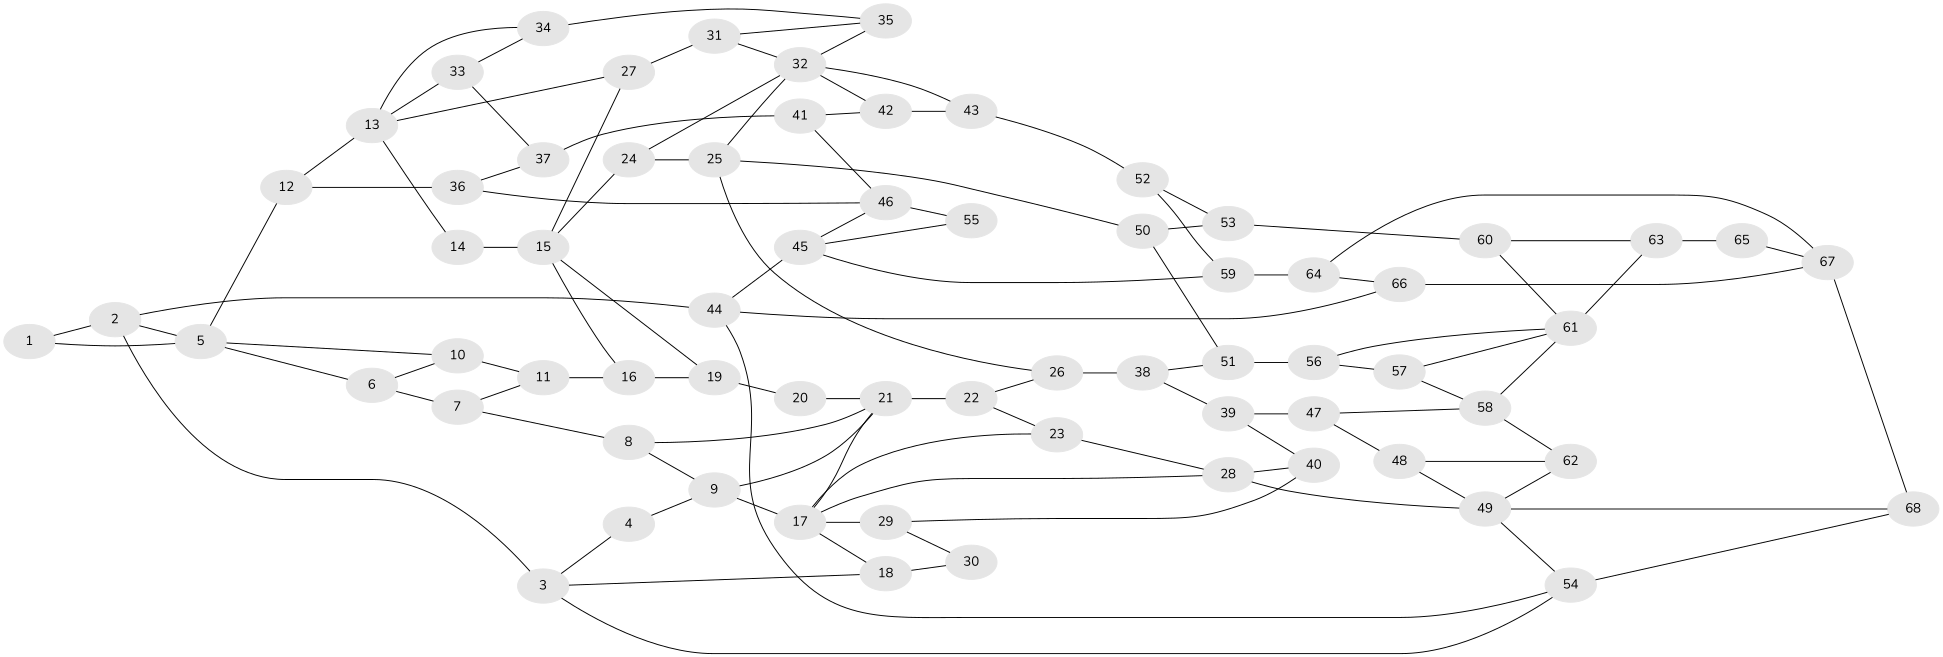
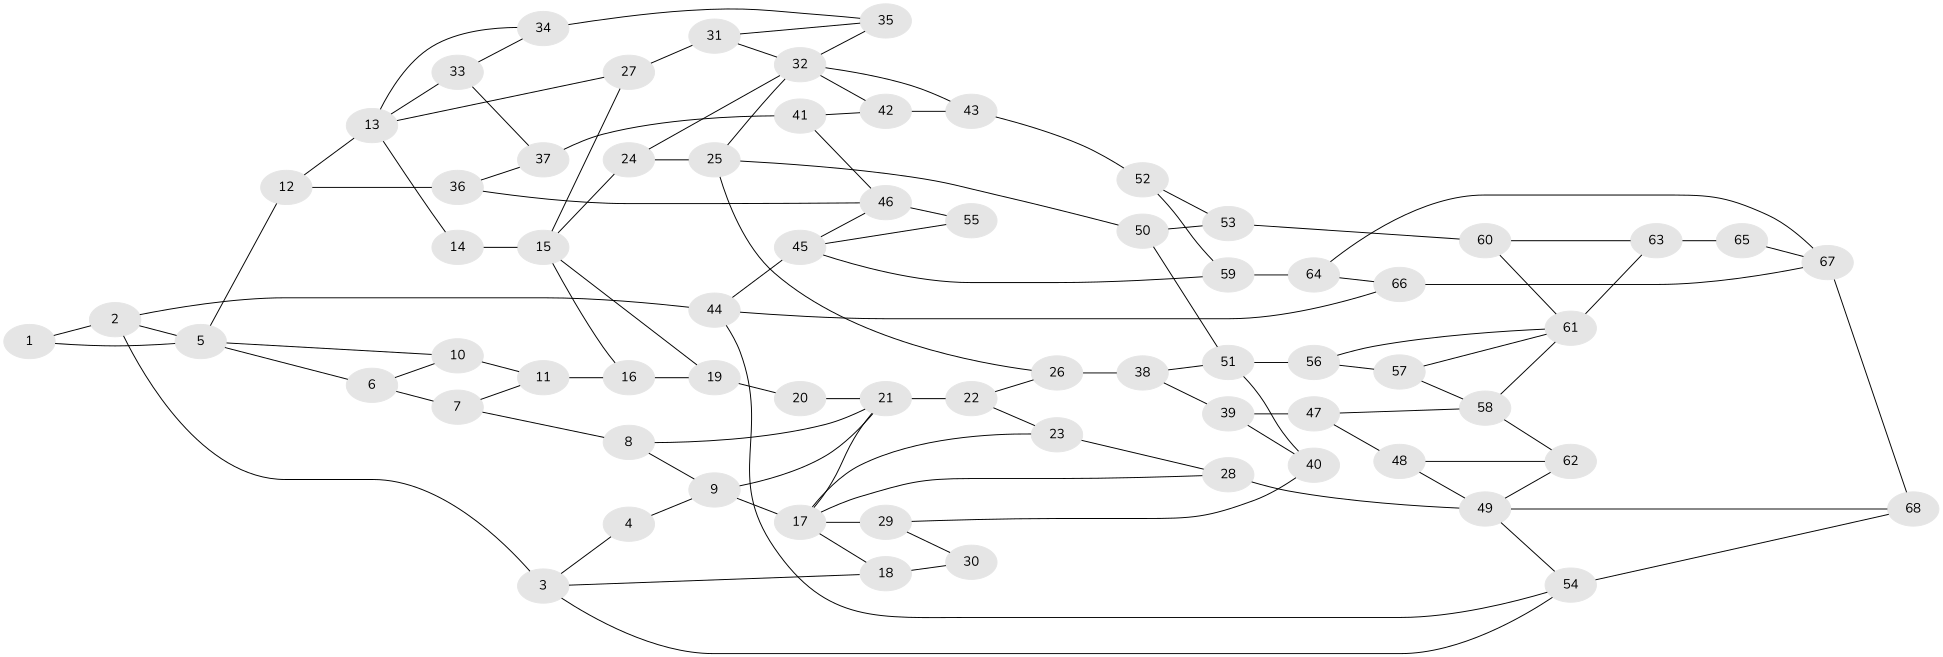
edge "40" -- "28": now "40" -- "51"
